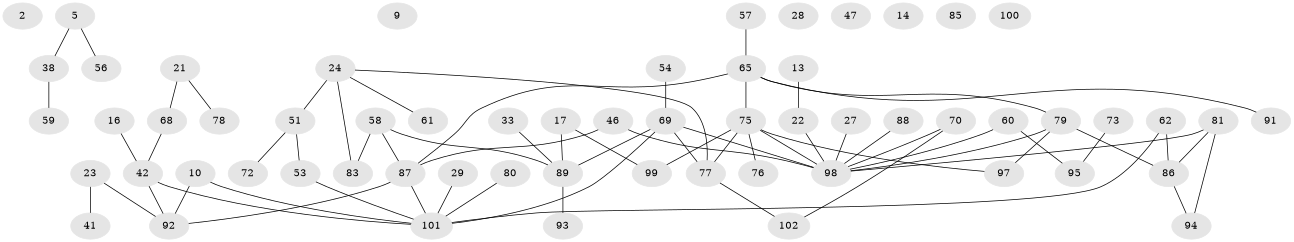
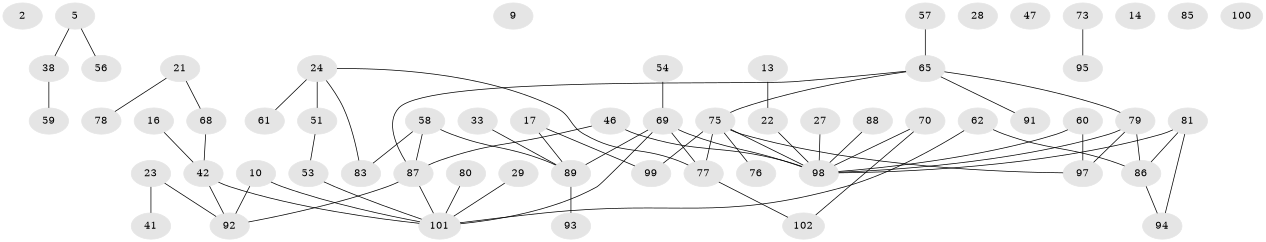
edge "60" -- "95": now "60" -- "97"
node "72": removed
